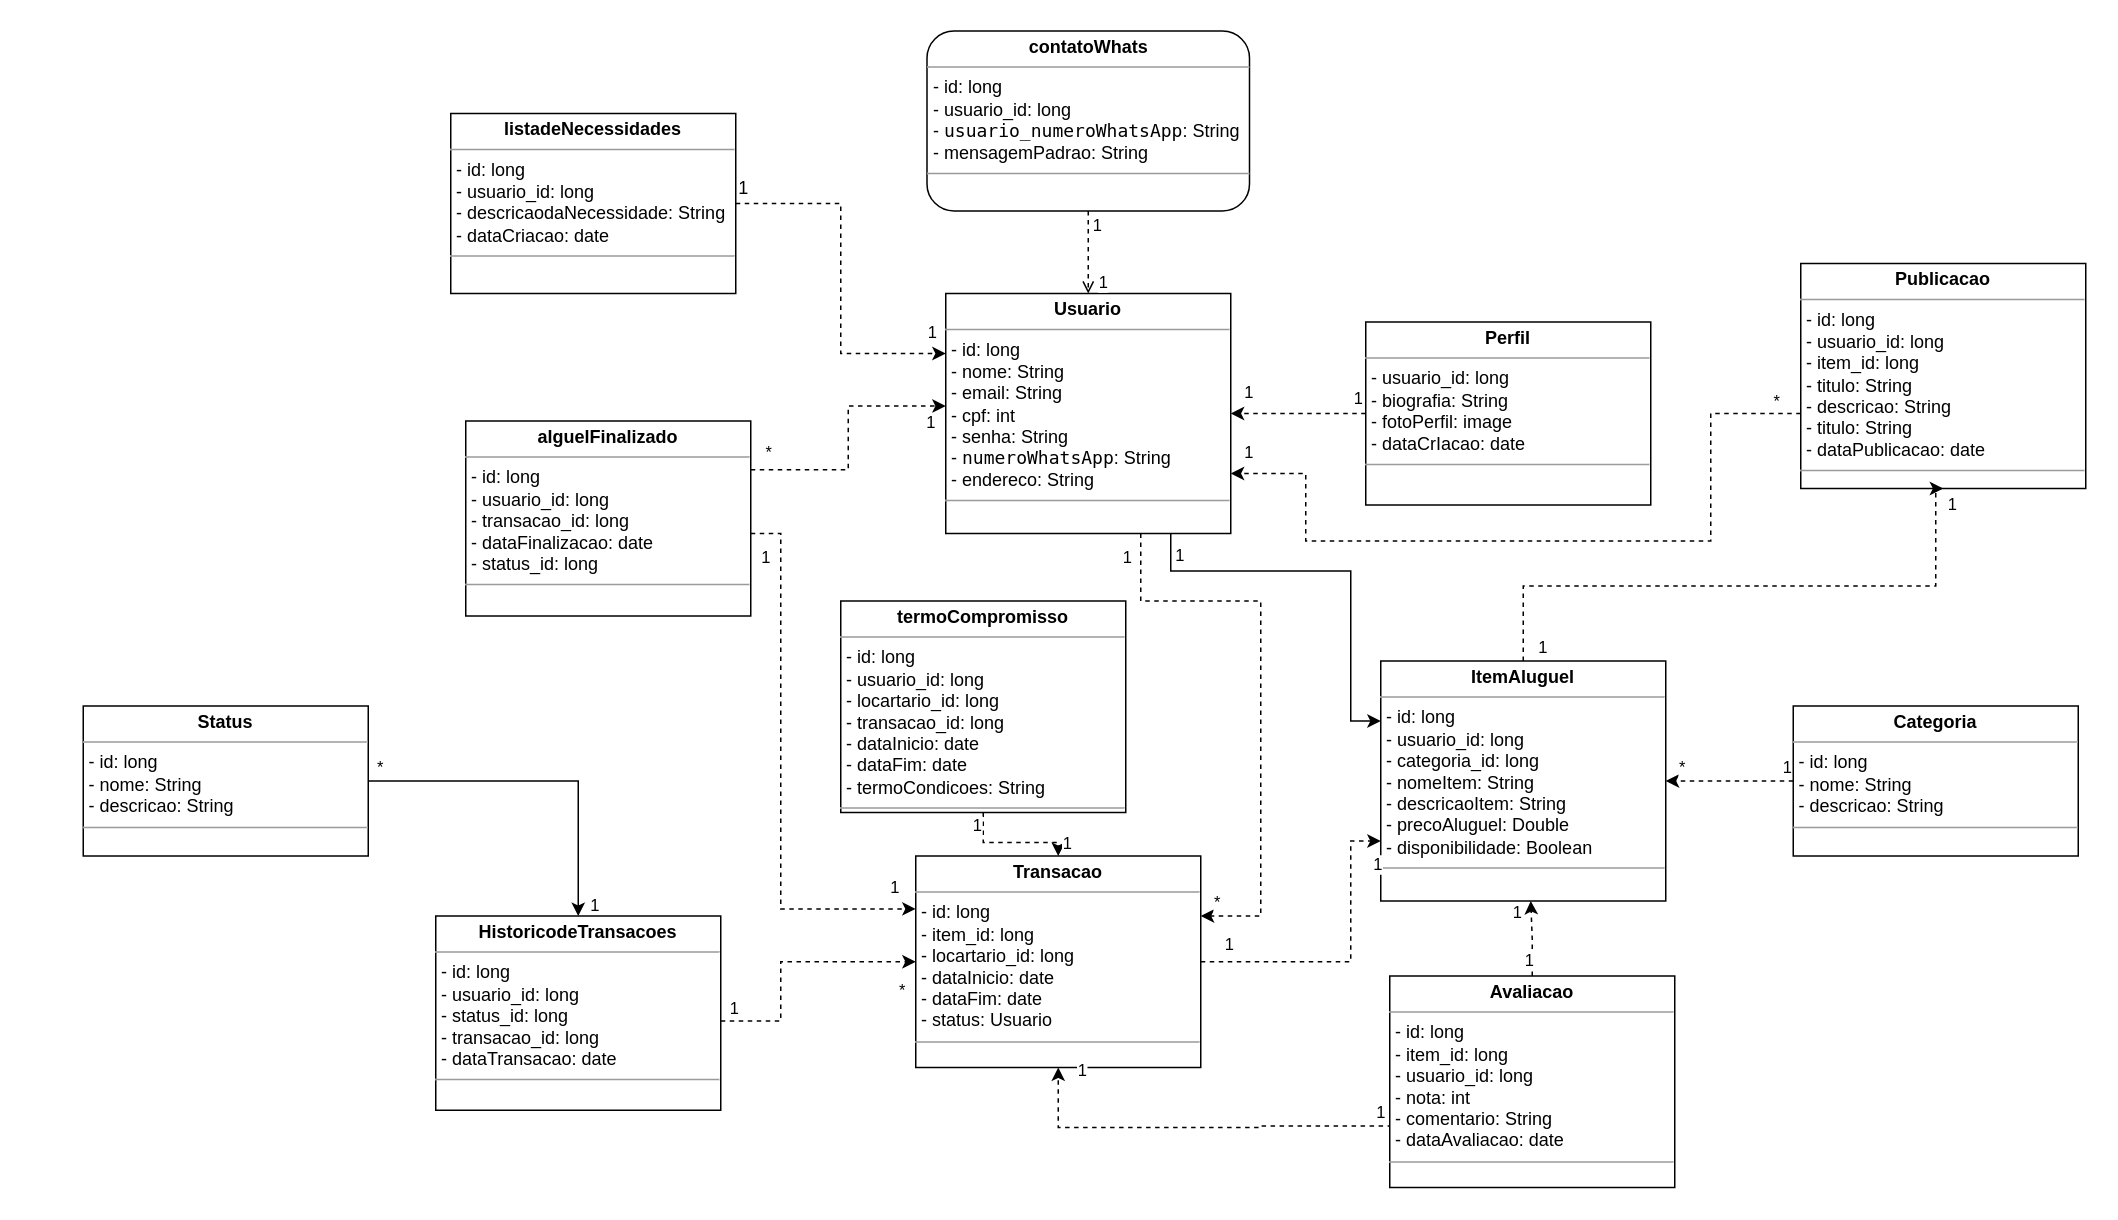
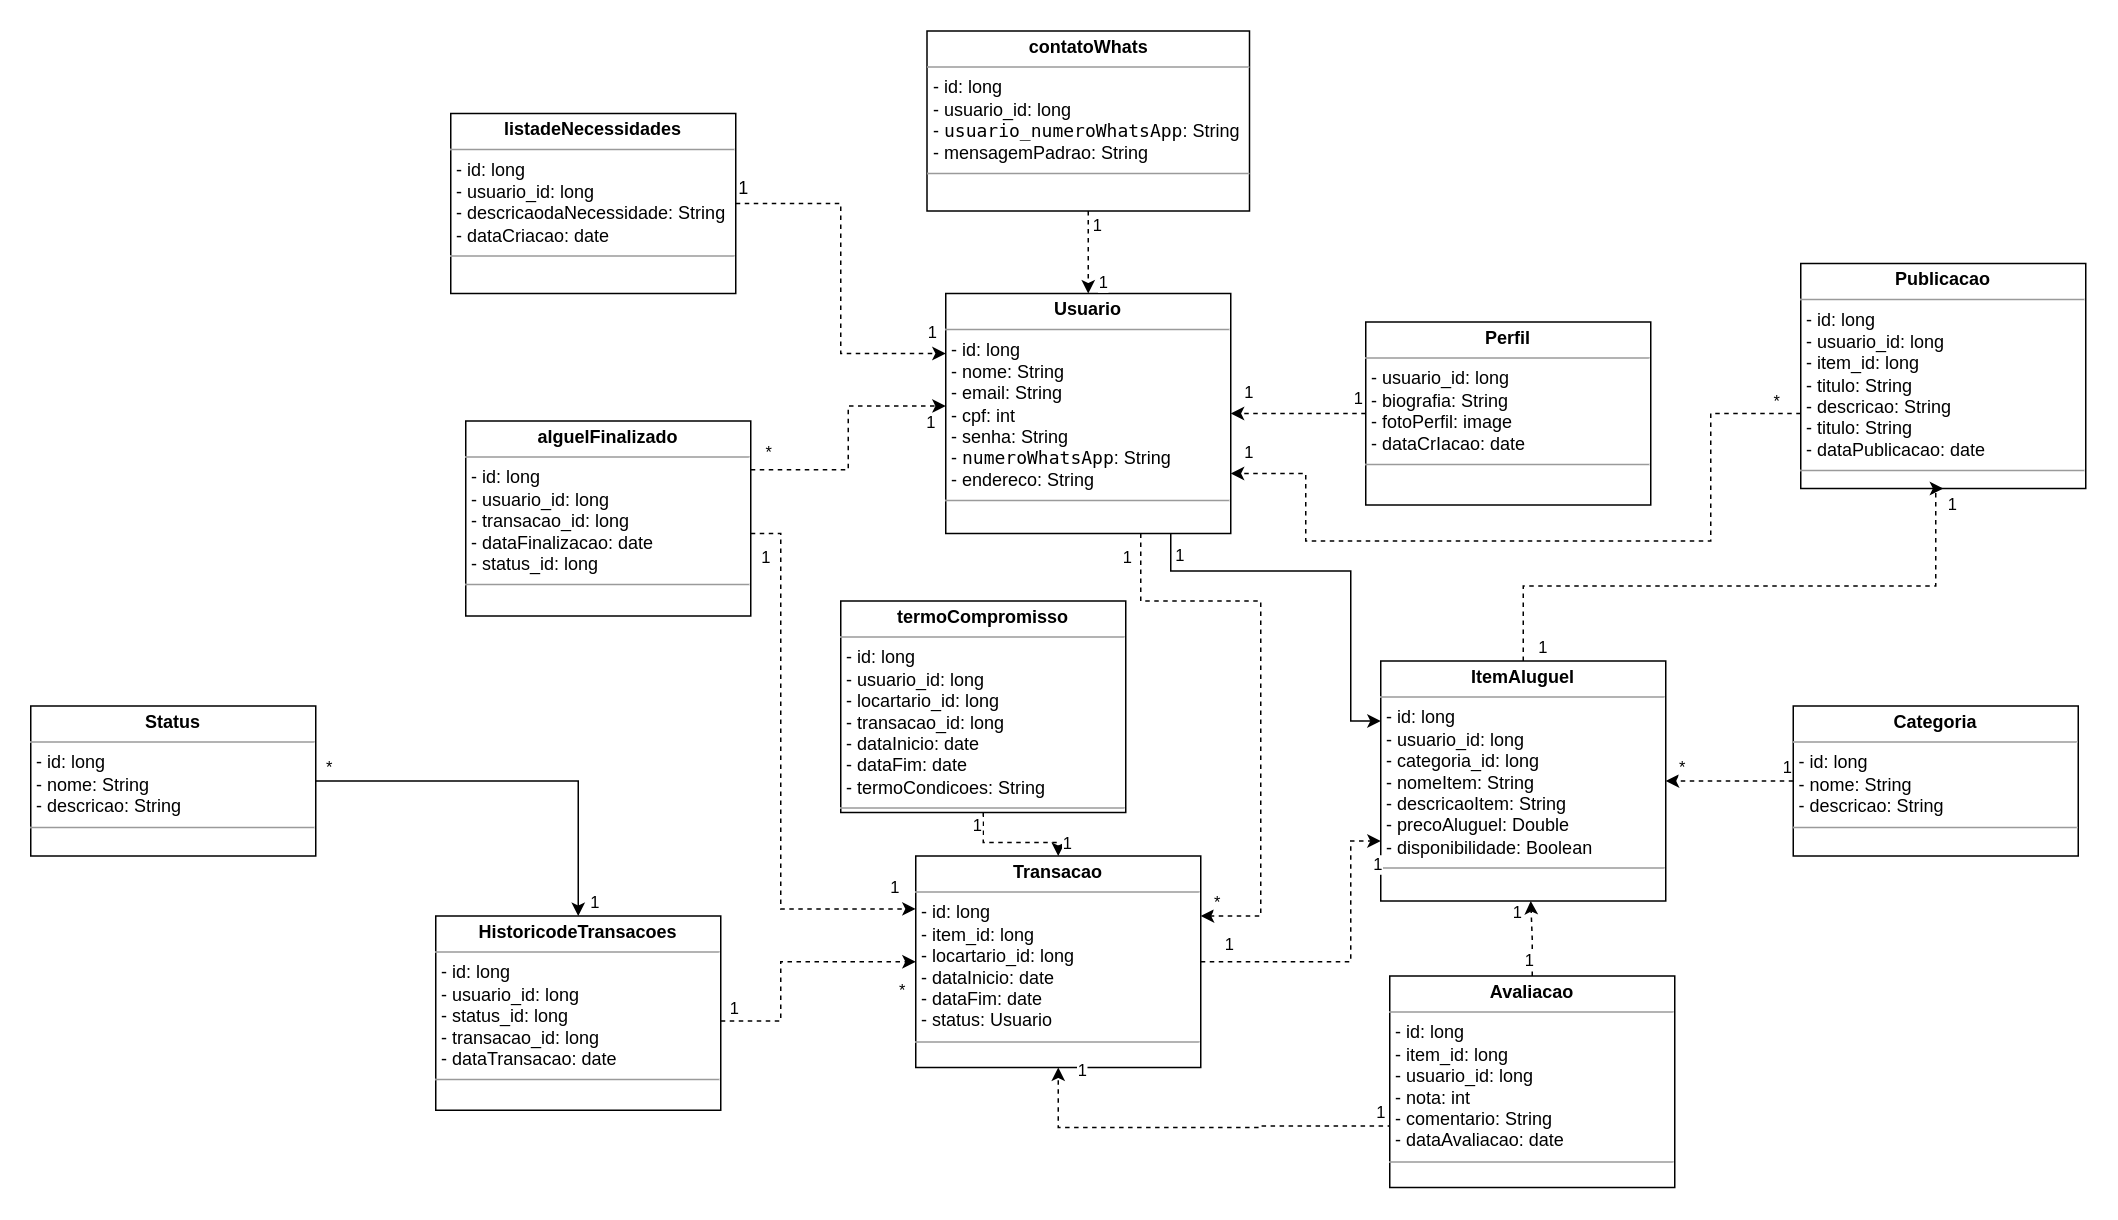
node "contatoWhats - id: long - usuario_id: long - usuario_numeroWhatsApp: String - mensagemPadrao: String": shape rounded rectangle -> rectangle
edge "contatoWhats - id: long - usuario_id: long - usuario_numeroWhatsApp: String - mensagemPadrao: String" -> "Usuario - id: long - nome: String - email: String - cpf: int - senha: String - numeroWhatsApp: String - endereco: String": arrowhead open -> classic
node "Status - id: long - nome: String - descricao: String": moved (226, 781) -> (173, 781)
